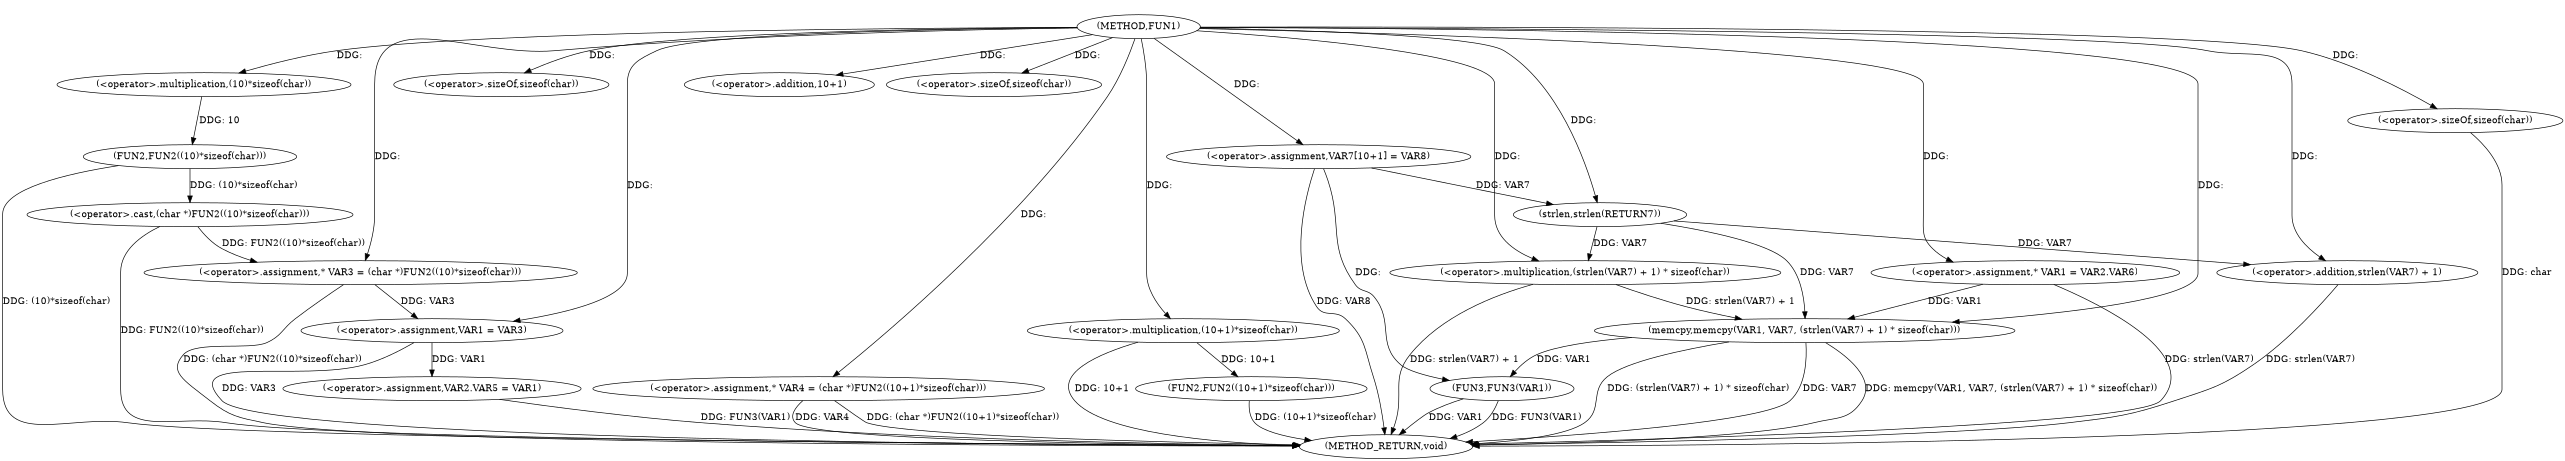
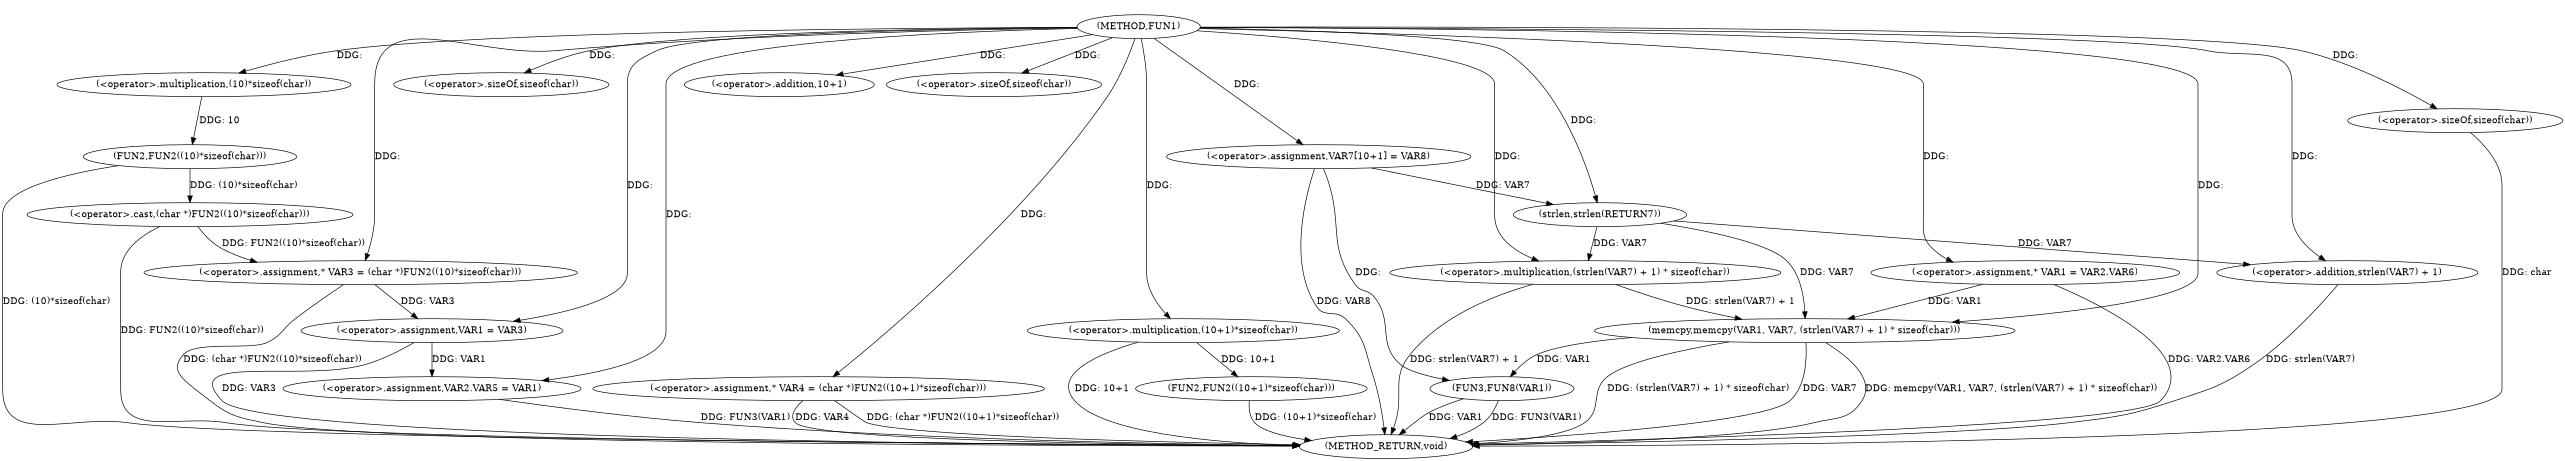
edge "(METHOD,FUN1)" -> "(<operator>.assignment,VAR2.VAR5 = VAR1)": added, label "DDG:"
edge "(<operator>.assignment,* VAR1 = VAR2.VAR6)" -> "(METHOD_RETURN,void)": label "DDG: strlen(VAR7)" -> "DDG: VAR2.VAR6"
node "(FUN3,FUN3(VAR1))": label "(FUN3,FUN3(VAR1))" -> "(FUN3,FUN8(VAR1))"
